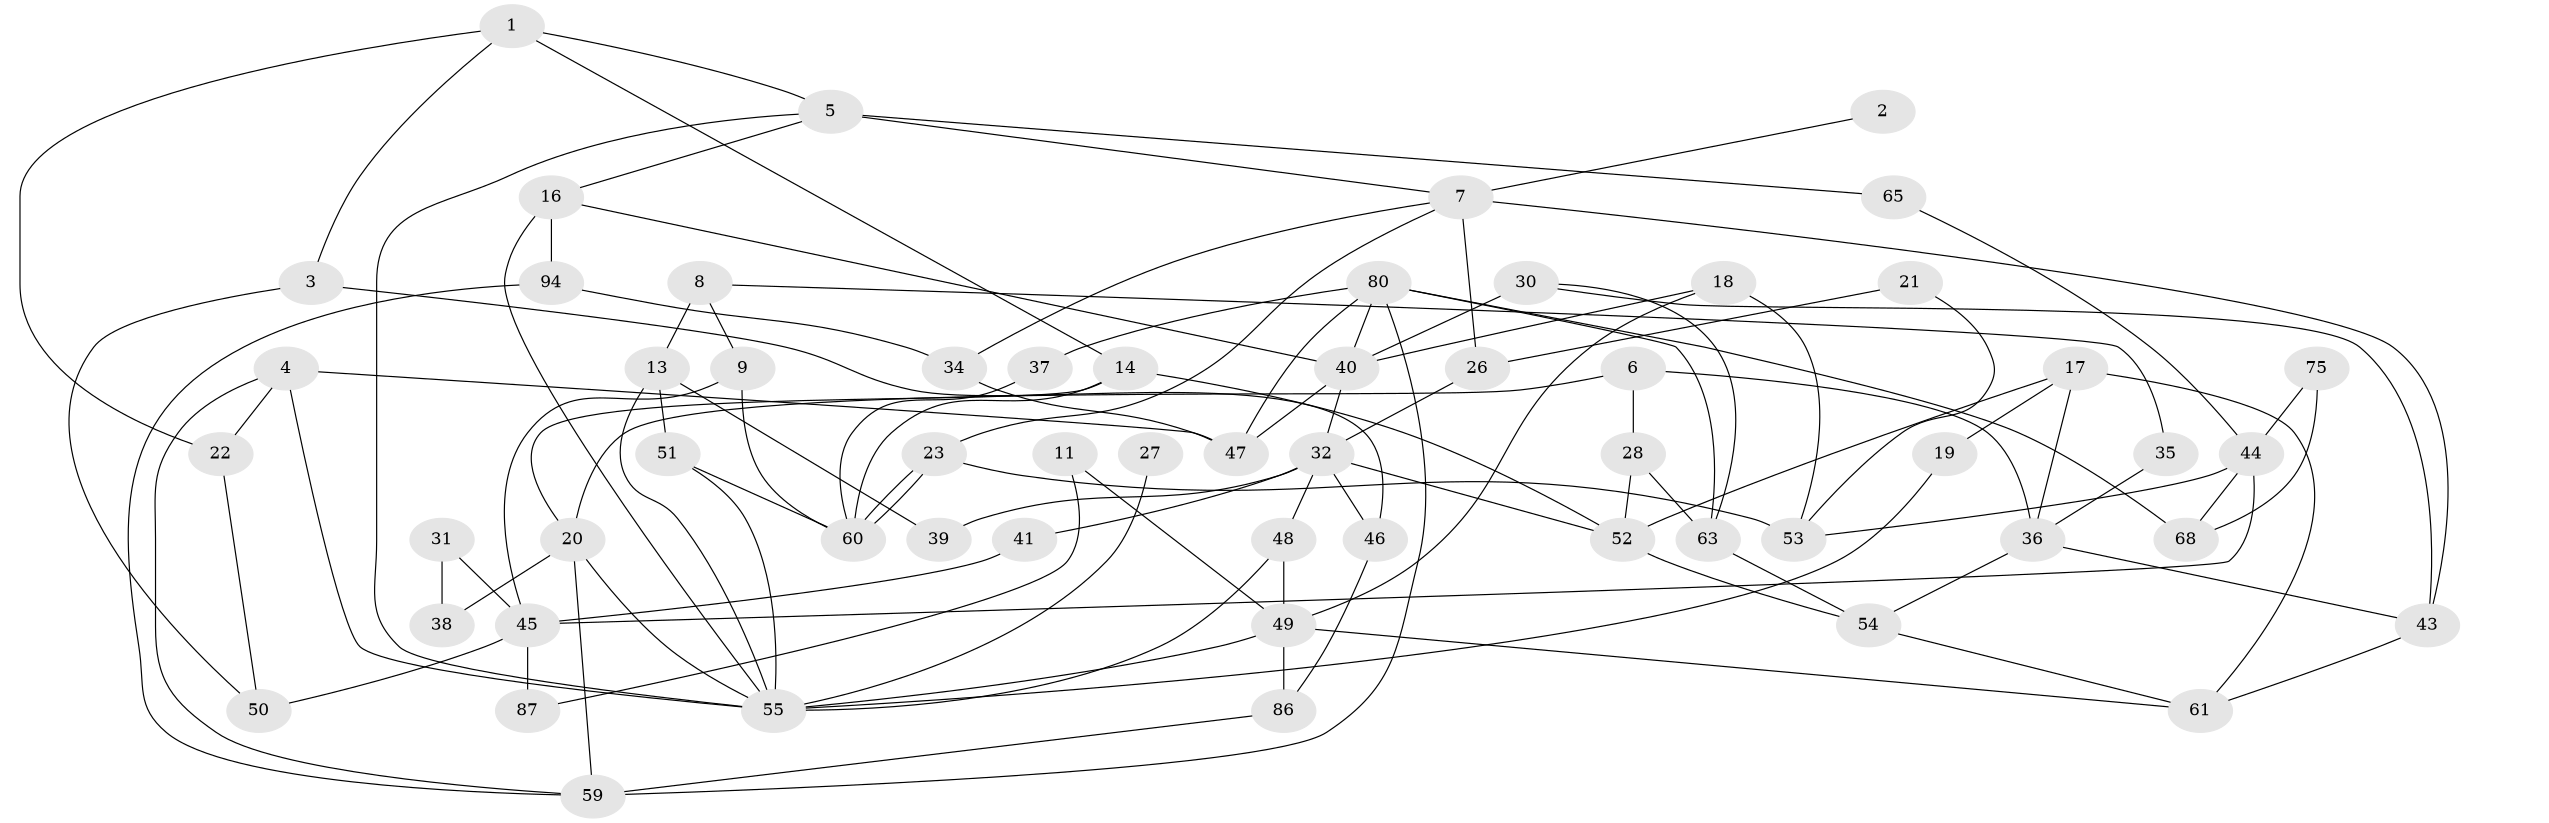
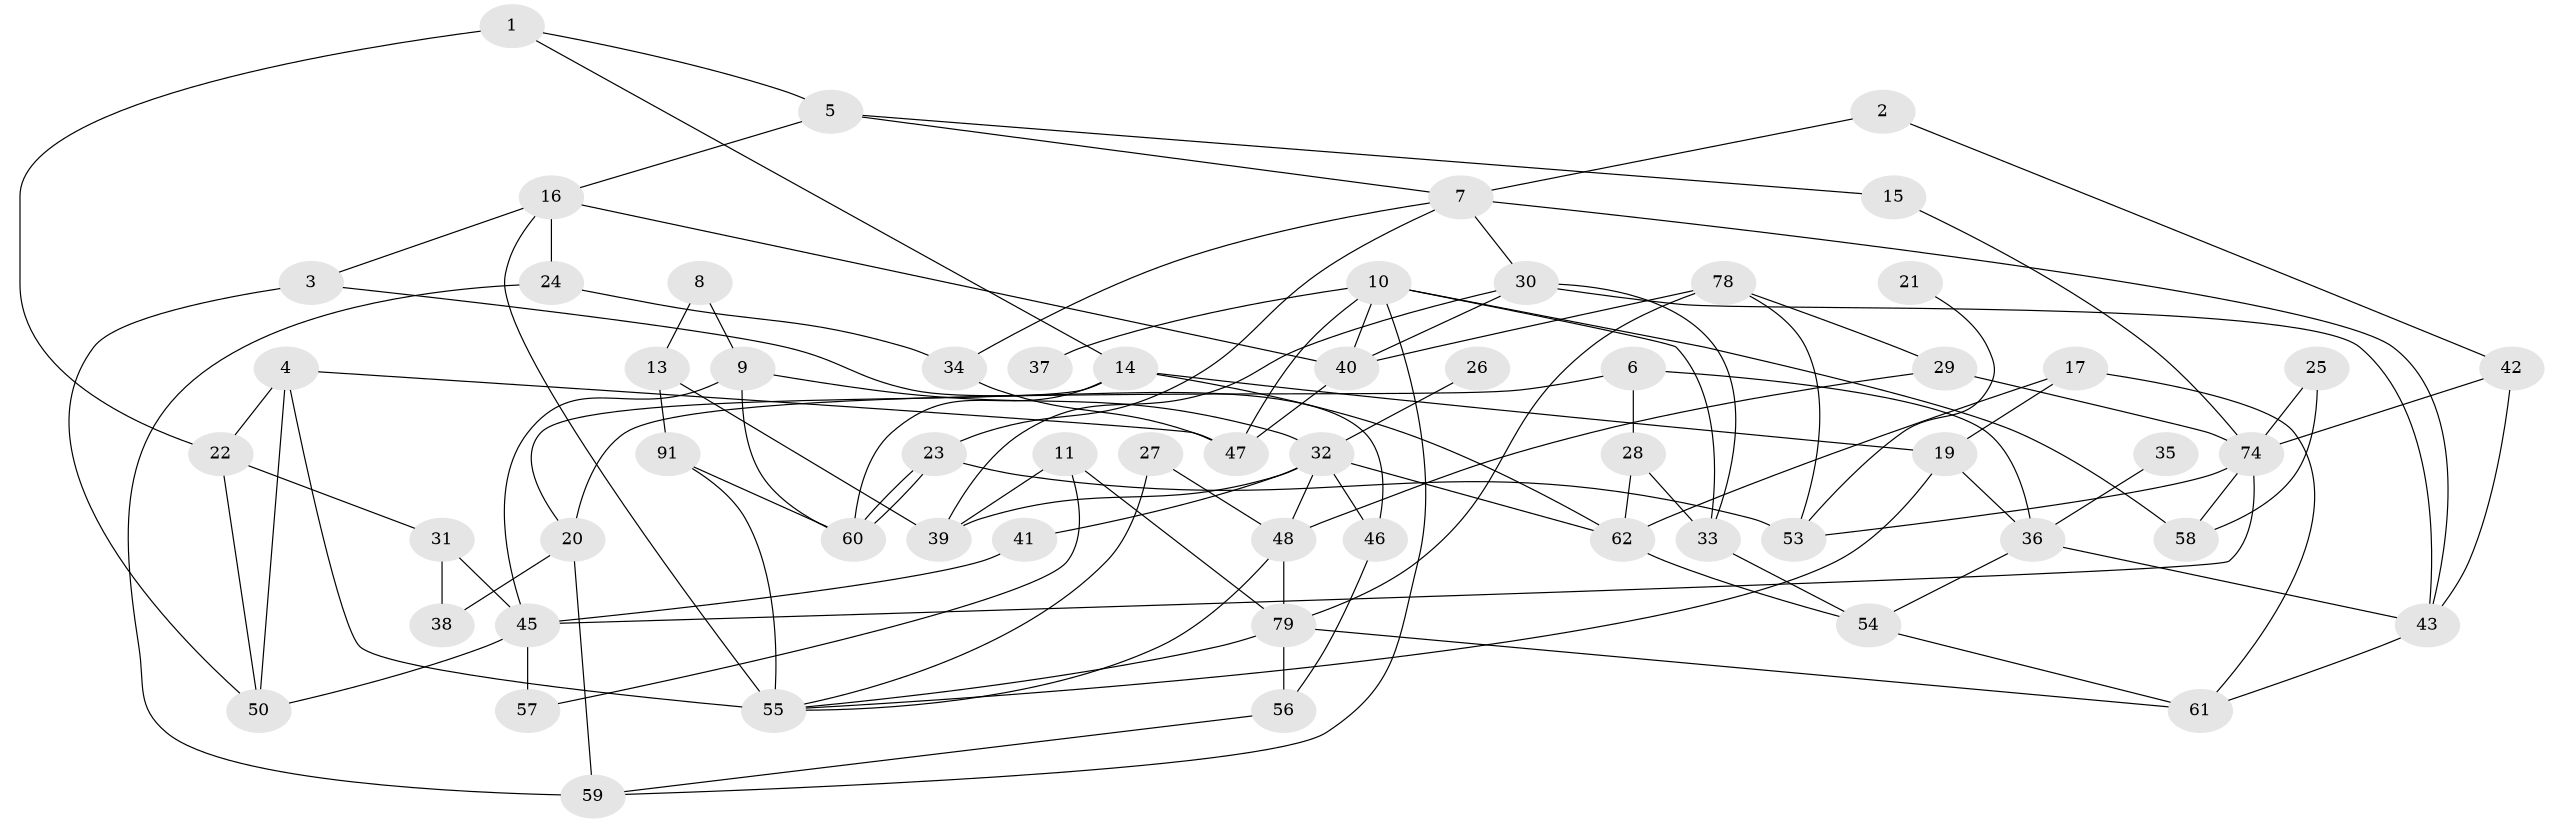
edge "1" -- "3": now "16" -- "3"
node "65": label "65" -> "15"
node "94": label "94" -> "24"
node "80": label "80" -> "10"
edge "7" -- "26": now "7" -- "30"
node "18": label "18" -> "78"
edge "8" -- "35": removed
edge "21" -- "26": removed
node "29": added
node "75": label "75" -> "25"
node "42": added
edge "30" -- "39": added
edge "5" -- "55": removed
edge "40" -- "32": now "9" -- "32"
edge "14" -- "19": added
edge "37" -- "60": removed
node "51": label "51" -> "91"
node "44": label "44" -> "74"
edge "17" -- "36": now "19" -- "36"
edge "22" -- "31": added
edge "11" -- "39": added
edge "27" -- "48": added
edge "13" -- "55": removed
node "52": label "52" -> "62"
node "63": label "63" -> "33"
node "68": label "68" -> "58"
node "49": label "49" -> "79"
edge "20" -- "55": removed
edge "4" -- "59": now "4" -- "50"
node "87": label "87" -> "57"
node "86": label "86" -> "56"
